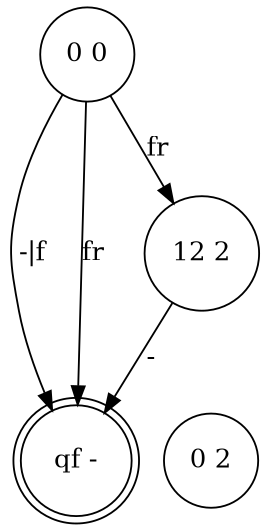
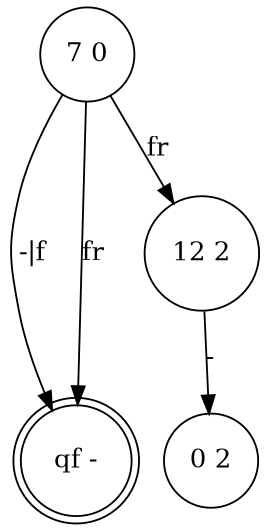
node "0 0": label "0 0" -> "7 0"
edge "12 2" -> "qf -": now "12 2" -> "0 2"
